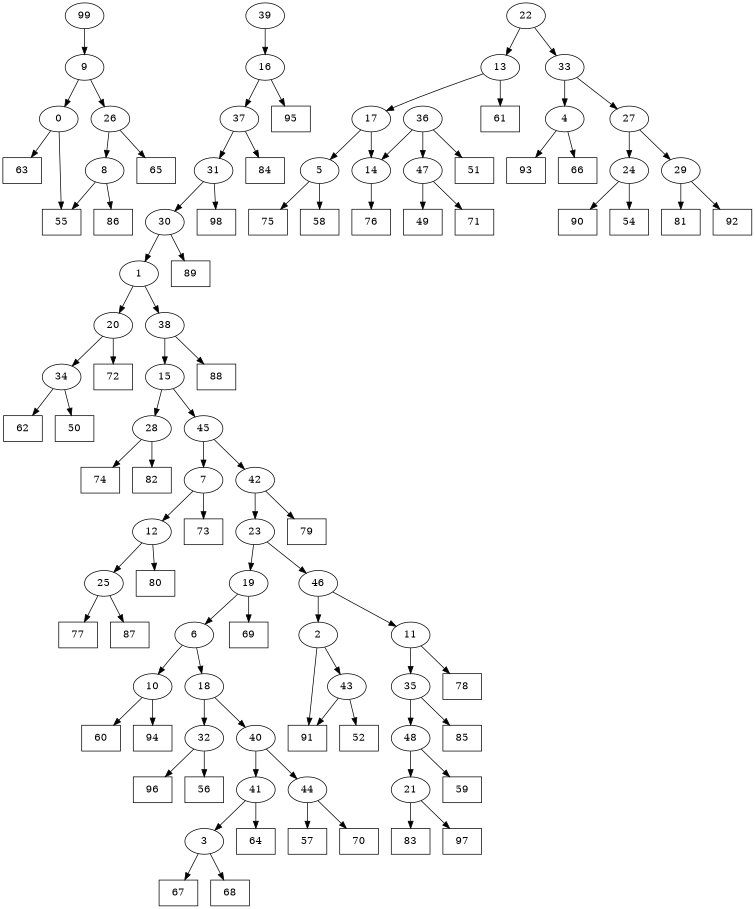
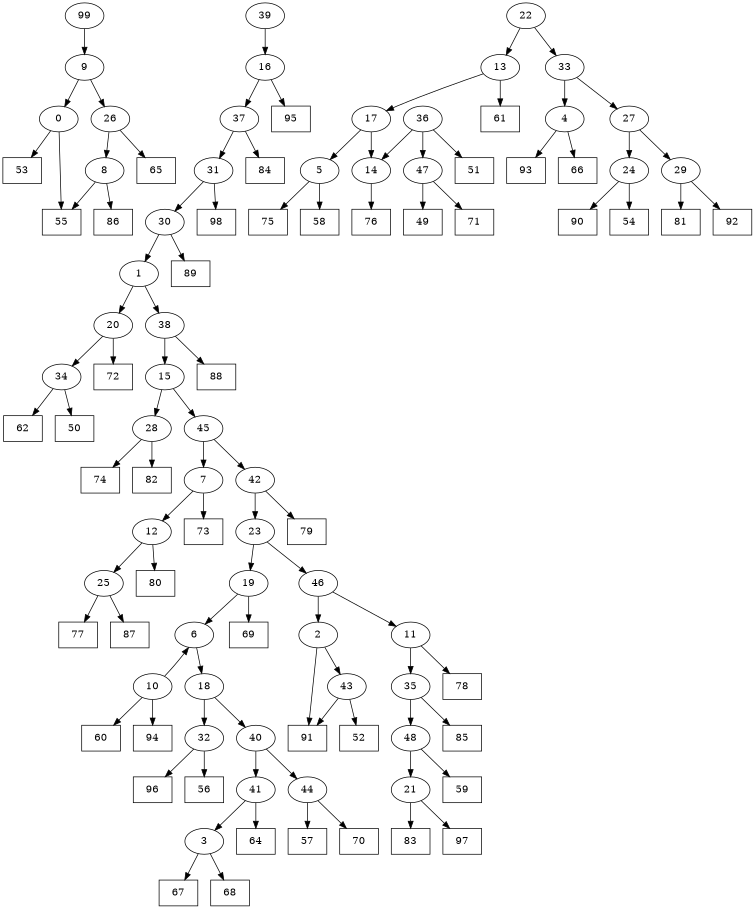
node "63": label "63" -> "53"
edge "6" -> "10": reversed
